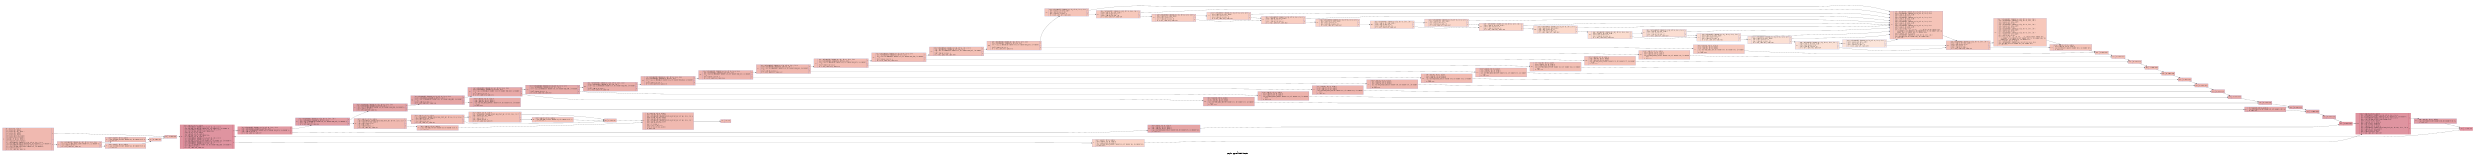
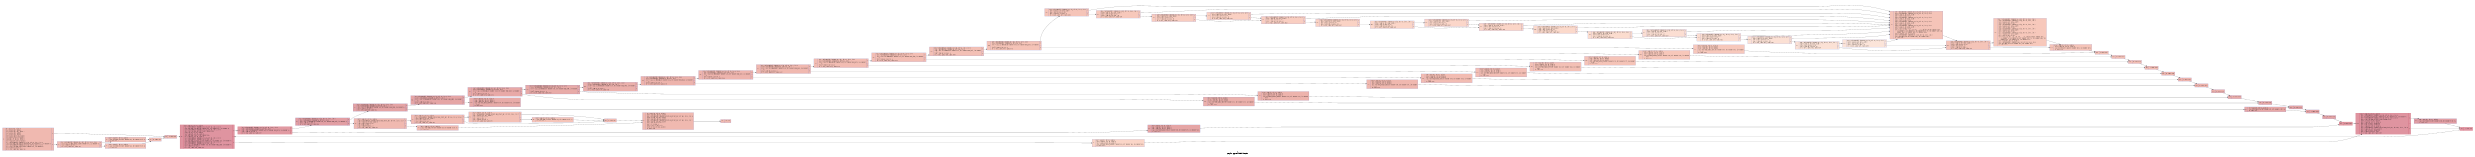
node "130:": removed
